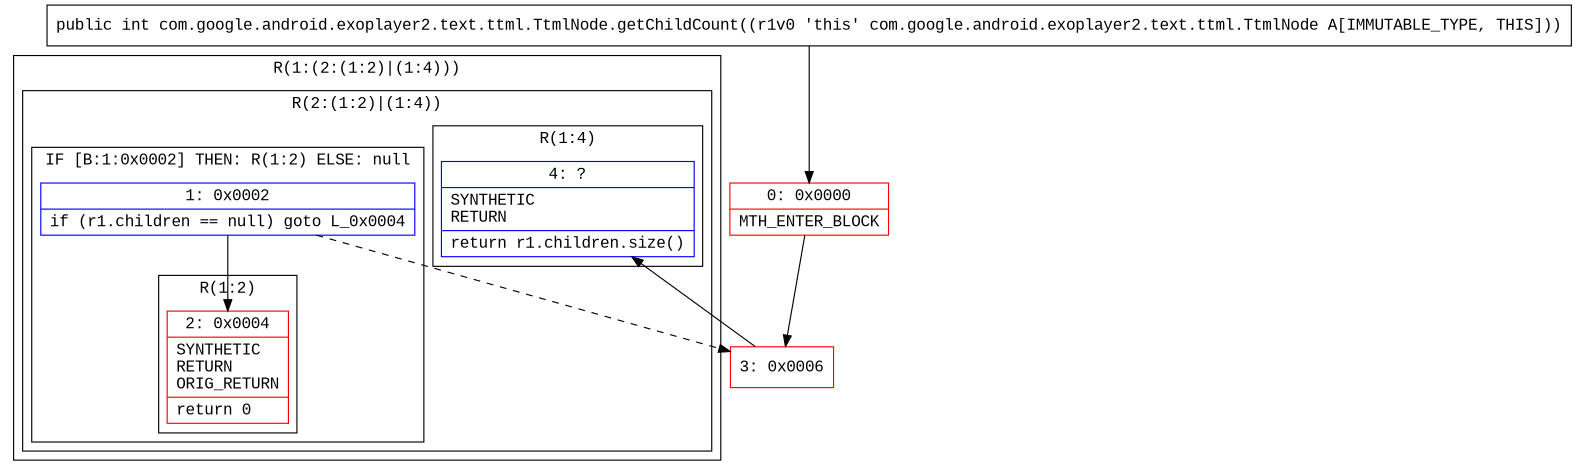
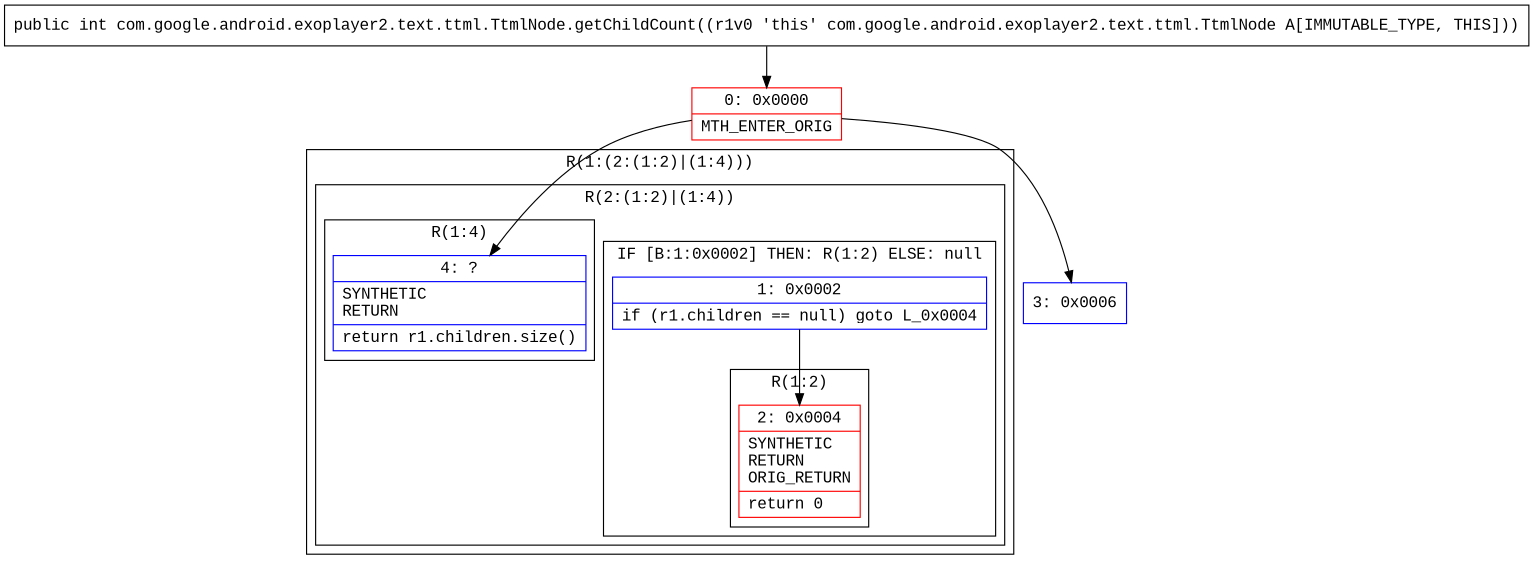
node "0: 0x0000": text "MTH_ENTER_BLOCK" -> "MTH_ENTER_ORIG"
edge "1: 0x0002" -> "3: 0x0006": removed
edge "3: 0x0006" -> "4: ?": now "0: 0x0000" -> "4: ?"
node "3: 0x0006": color red -> blue
